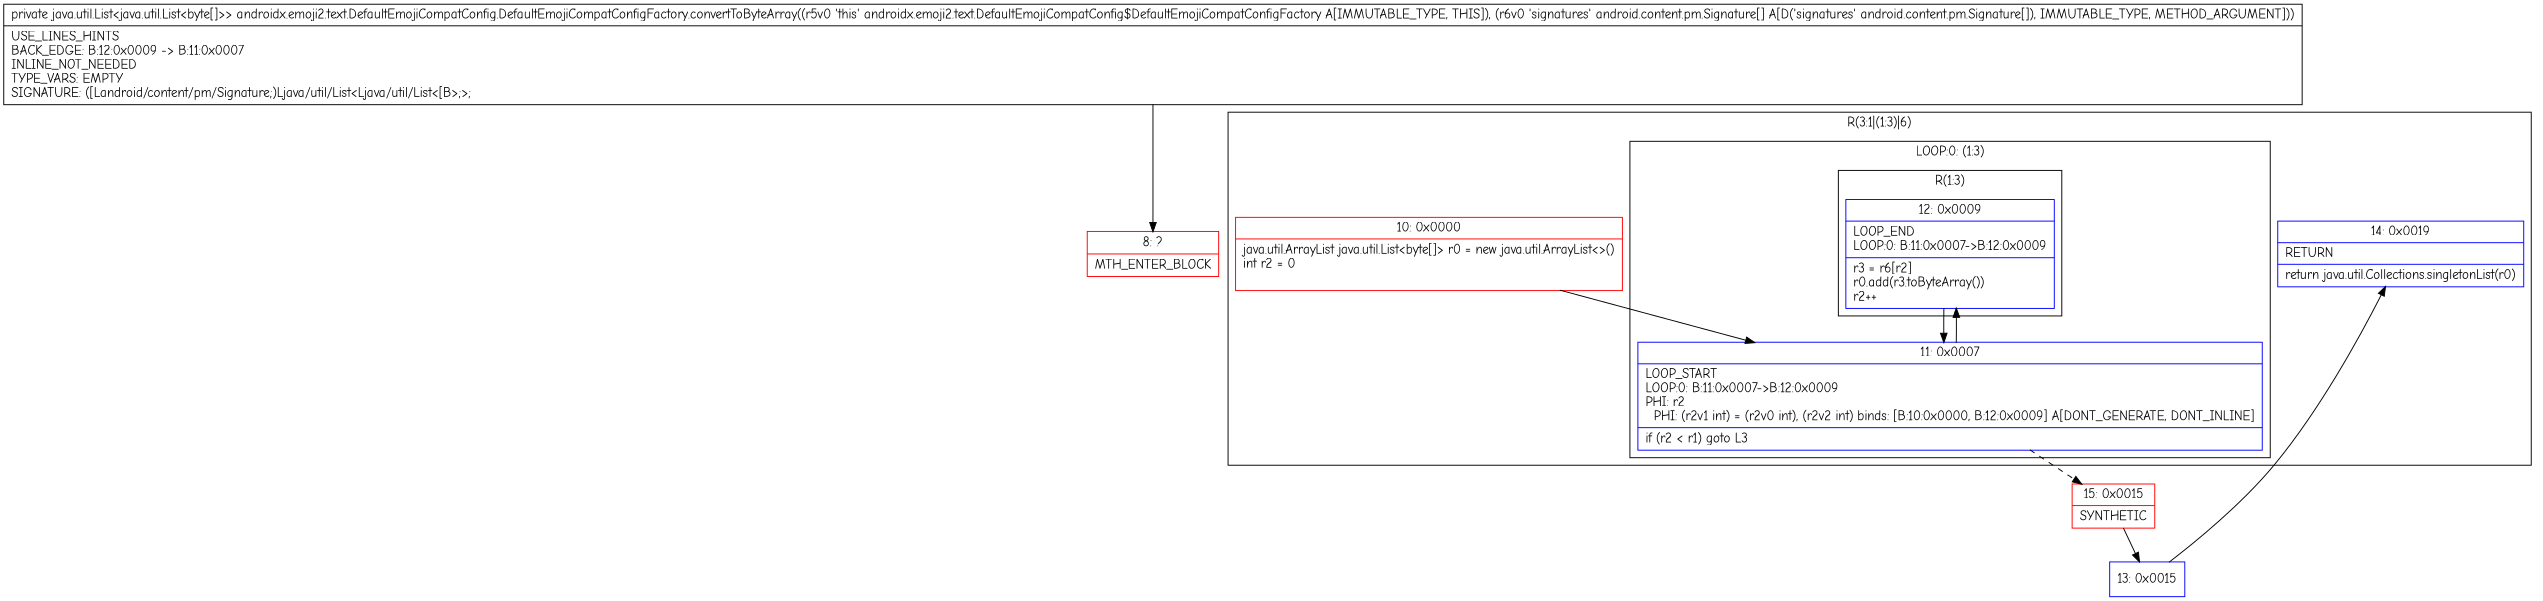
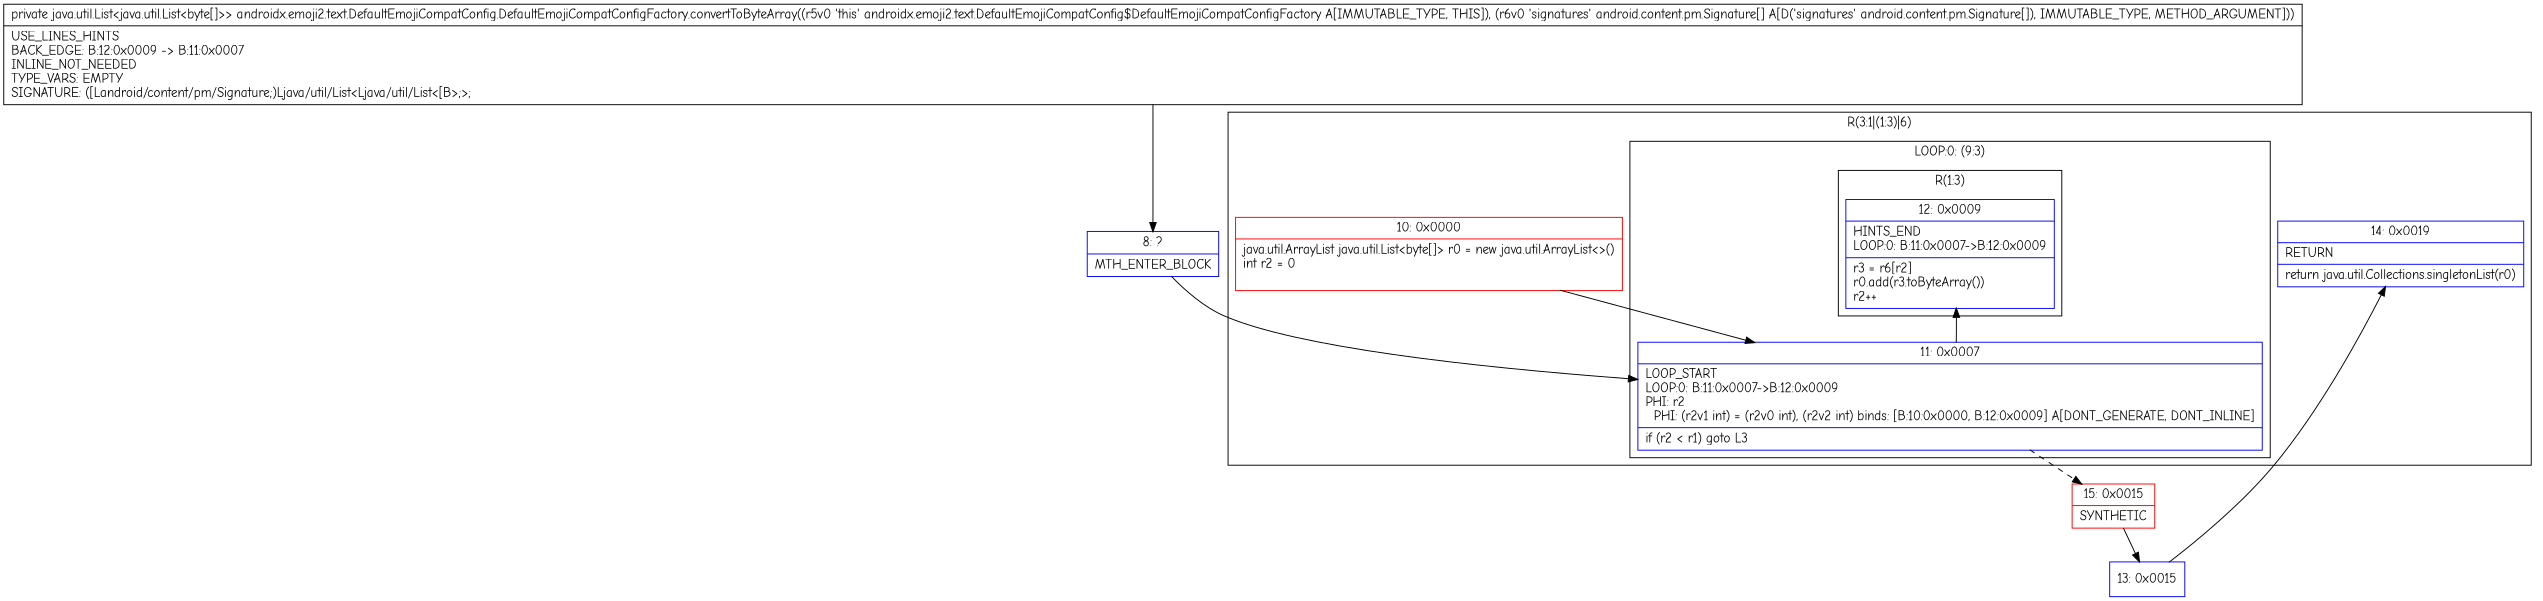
cluster "LOOP:0: (1:3)": label "LOOP:0: (1:3)" -> "LOOP:0: (9:3)"
node "12: 0x0009": text "LOOP_END" -> "HINTS_END"
node "8: ?": color red -> blue
edge "12: 0x0009" -> "11: 0x0007": now "8: ?" -> "11: 0x0007"
